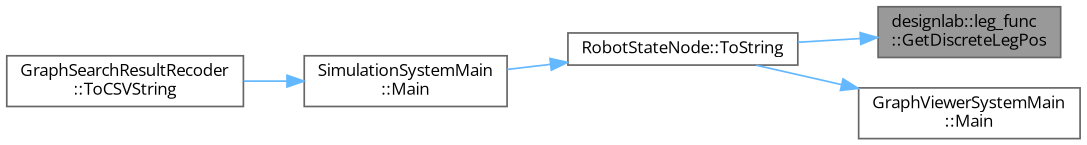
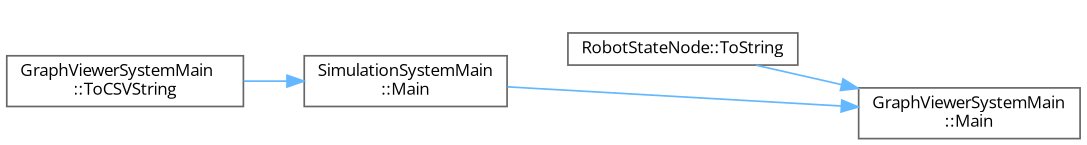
node "designlab::leg_func ::GetDiscreteLegPos": removed
edge "SimulationSystemMain ::Main" -> "RobotStateNode::ToString": now "SimulationSystemMain ::Main" -> "GraphViewerSystemMain ::Main"
node "GraphSearchResultRecoder ::ToCSVString": label "GraphSearchResultRecoder ::ToCSVString" -> "GraphViewerSystemMain ::ToCSVString"
